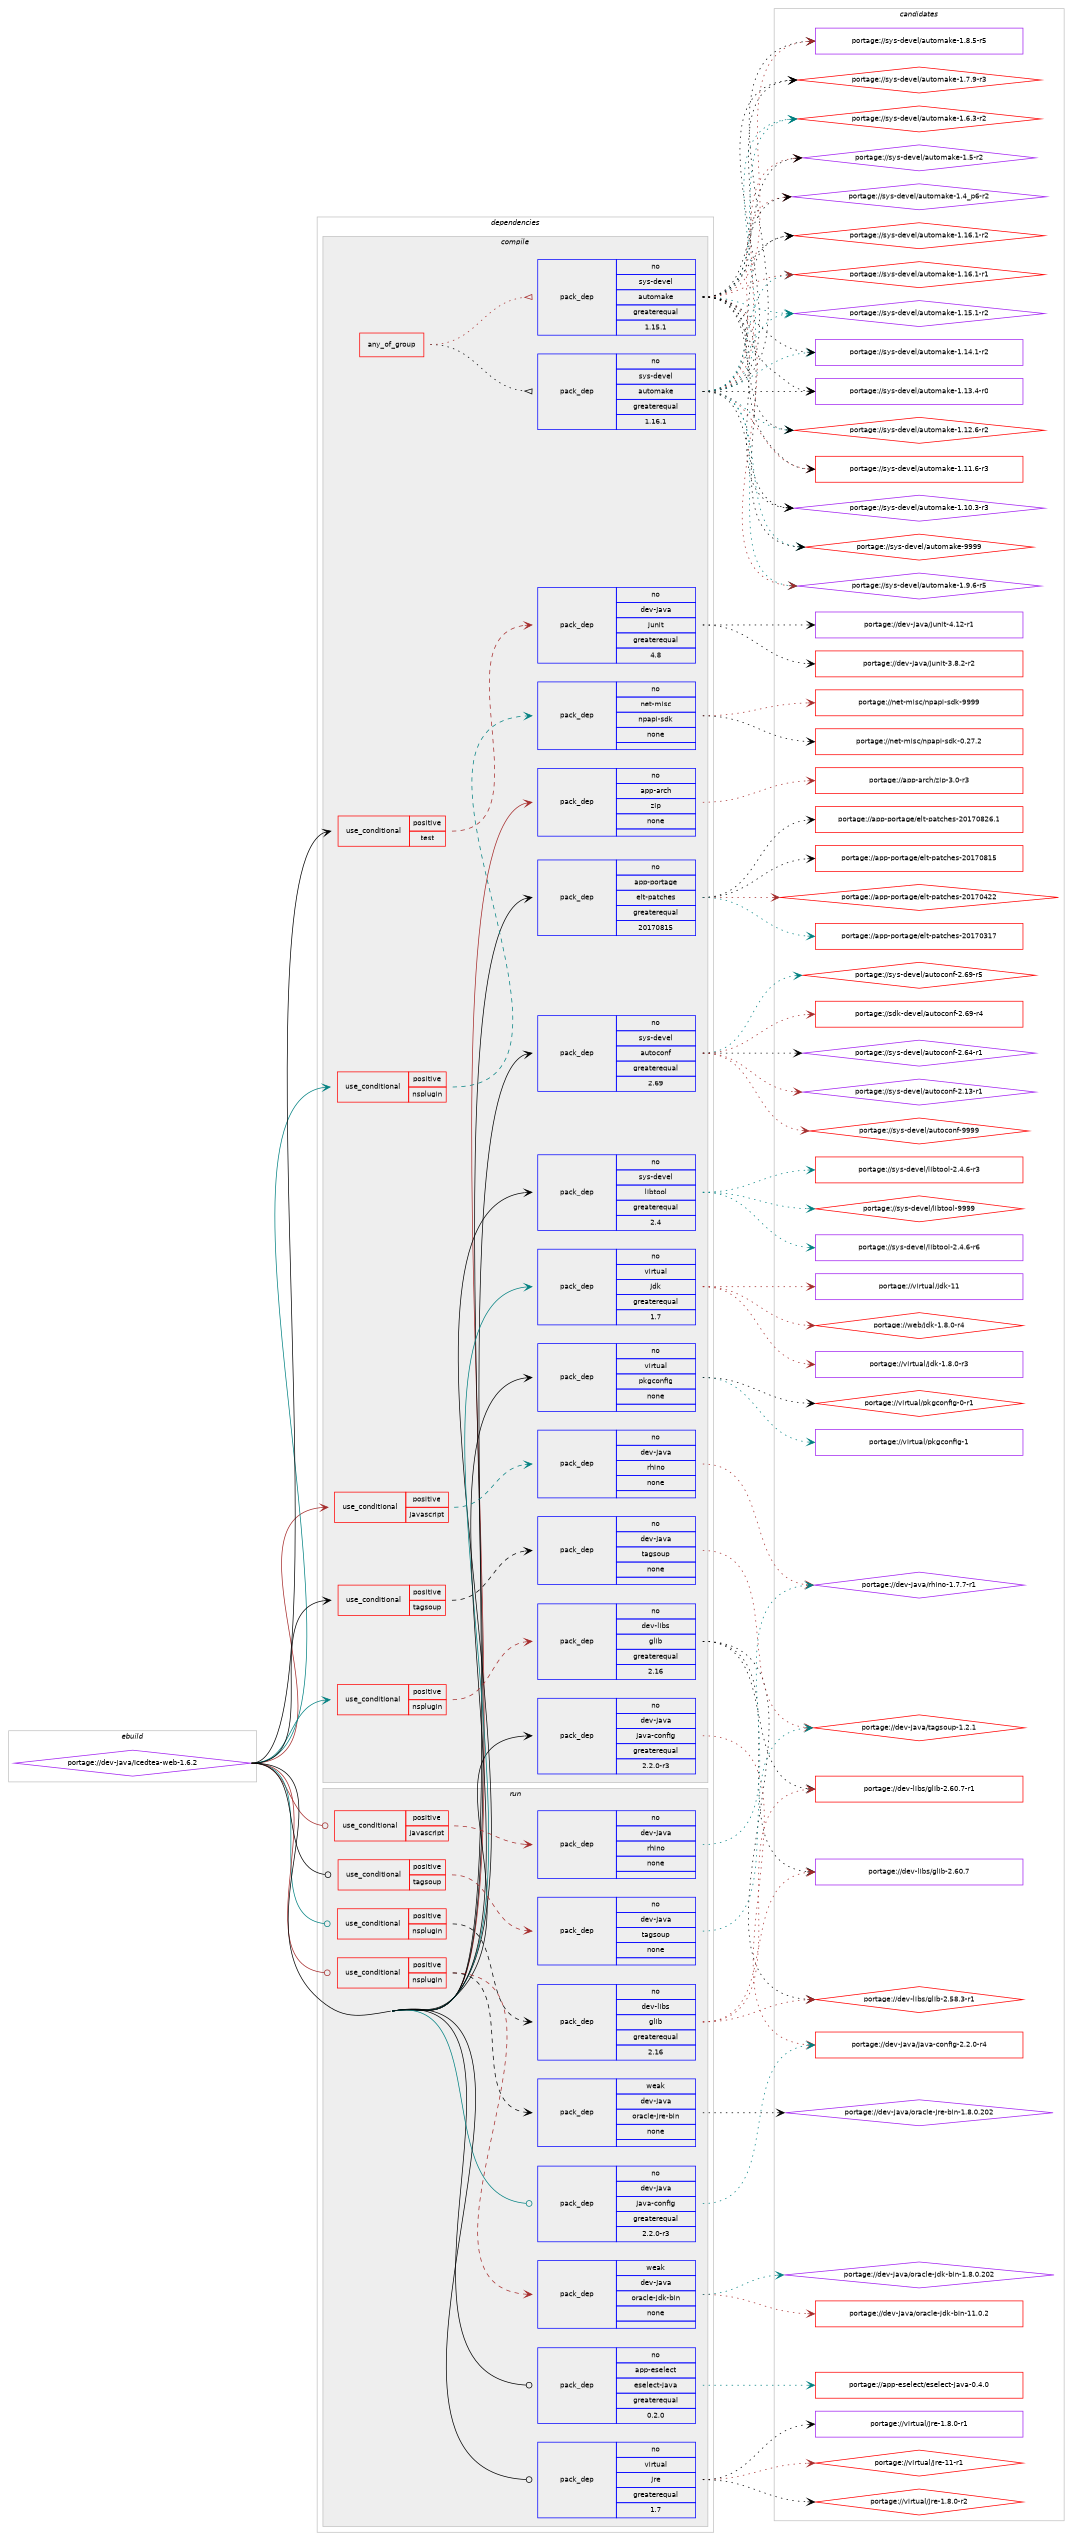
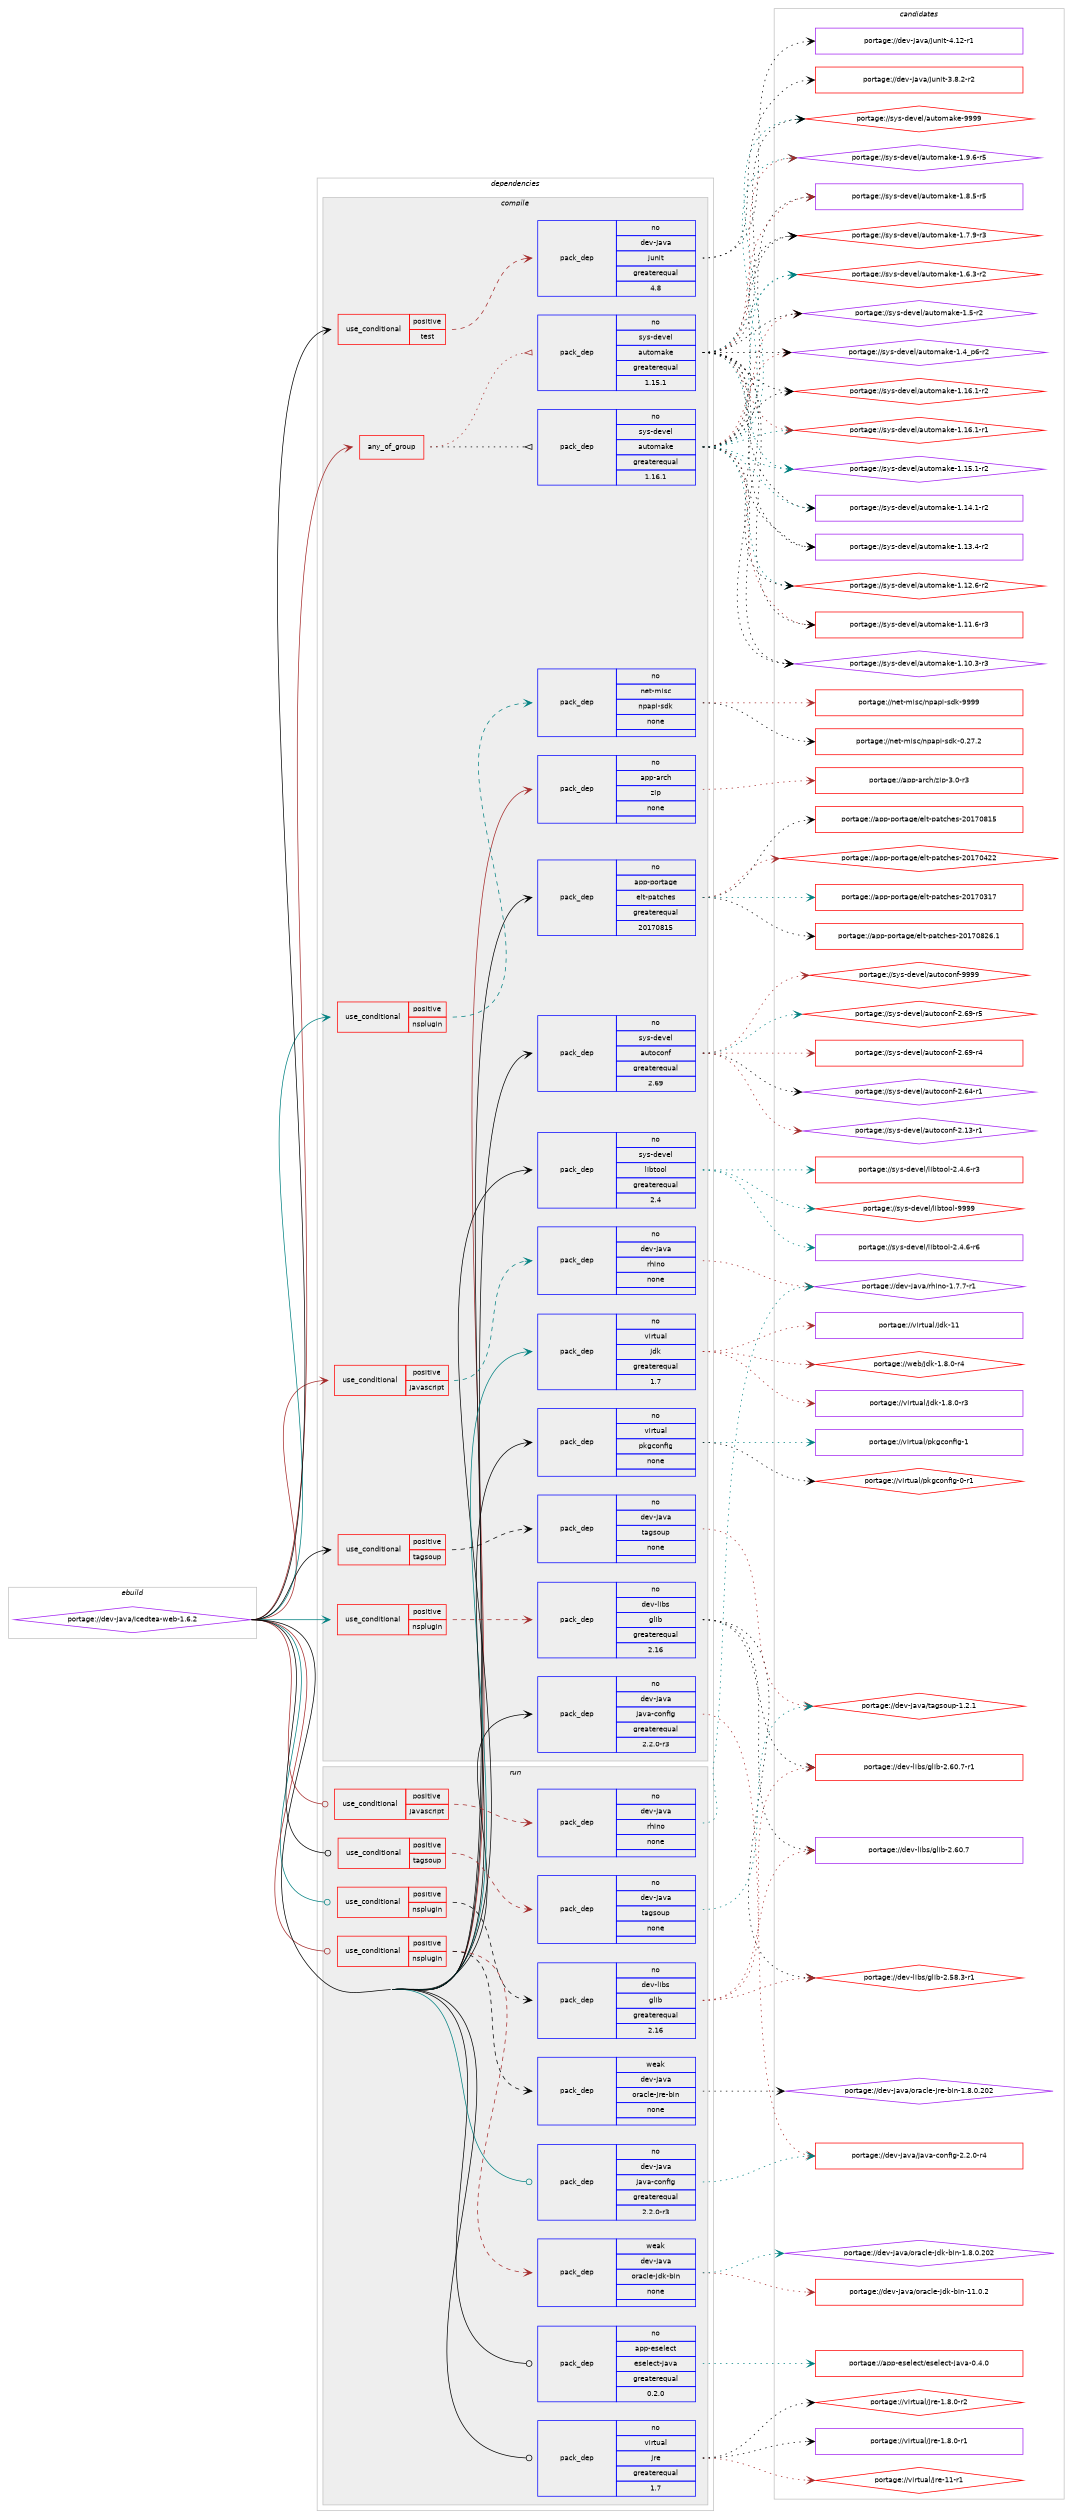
node "portage://sys-devel/automake-1.13.4-r0": label "portage://sys-devel/automake-1.13.4-r0" -> "portage://sys-devel/automake-1.13.4-r2"
node "portage://sdk-devel/autoconf-2.69-r4": label "portage://sdk-devel/autoconf-2.69-r4" -> "portage://sys-devel/autoconf-2.69-r4"
edge "portage://dev-java/icedtea-web-1.6.2" -> "any_of_group": added
